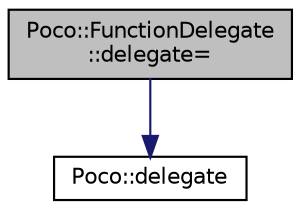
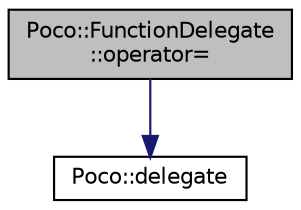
node "Poco::FunctionDelegate ::delegate=": label "Poco::FunctionDelegate ::delegate=" -> "Poco::FunctionDelegate ::operator="
